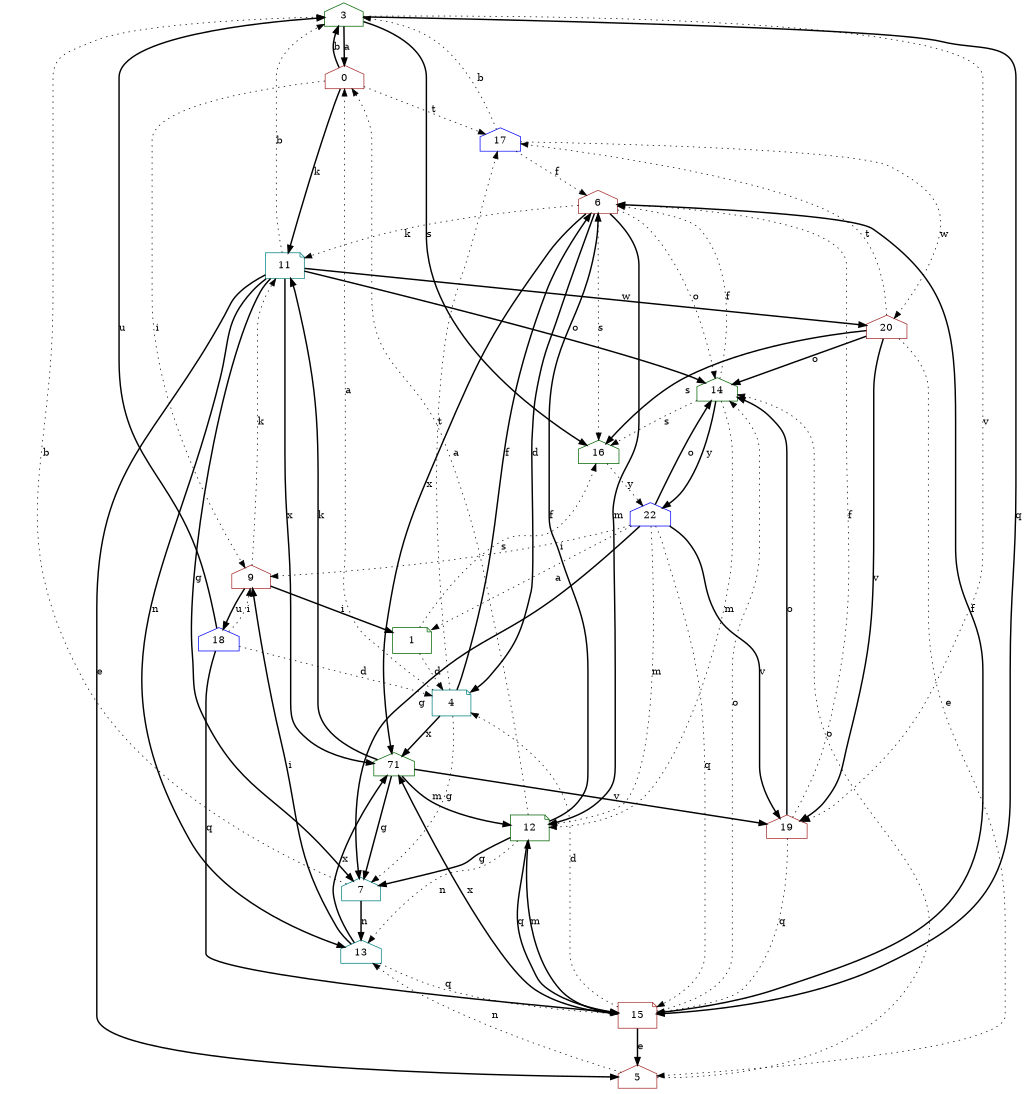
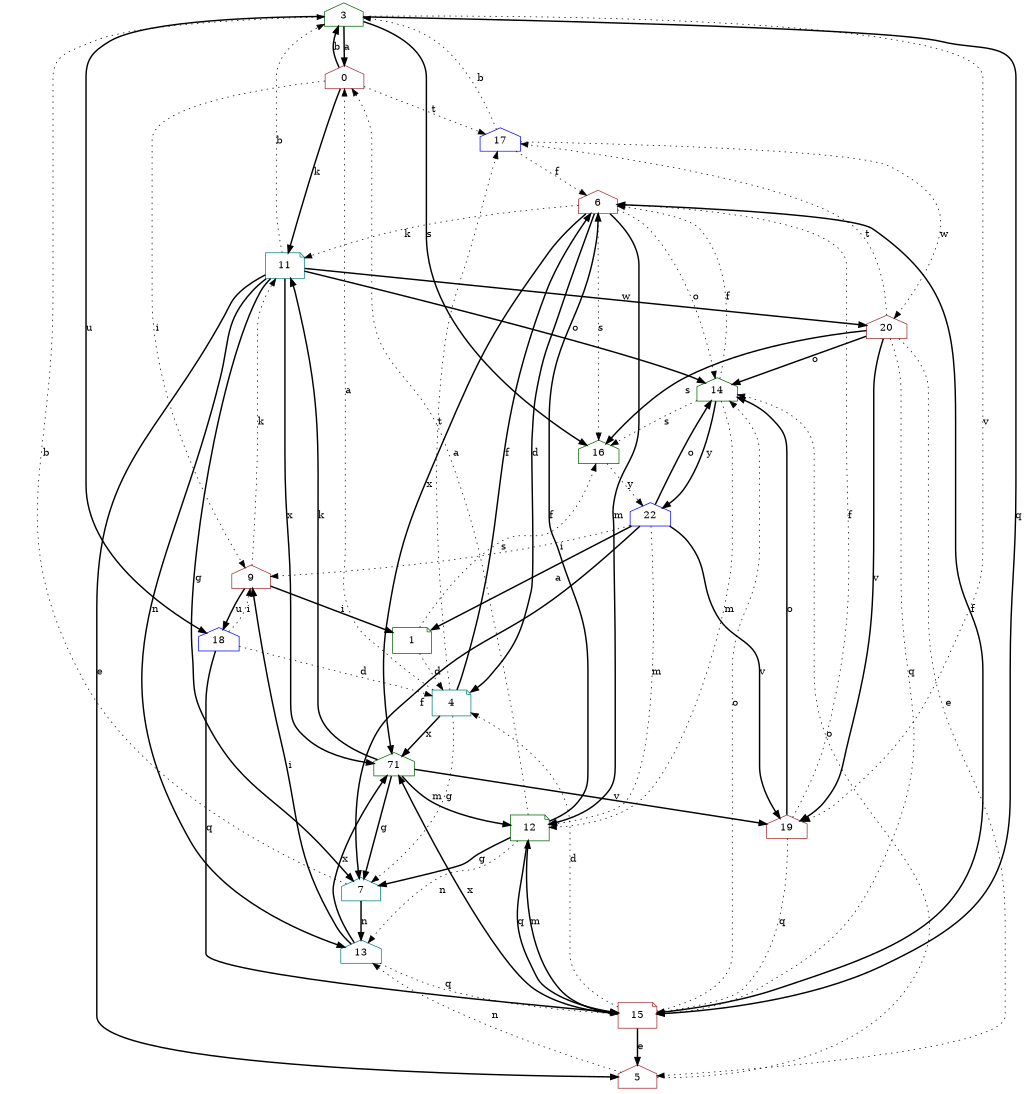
edge "18" -> "3": reversed
edge "22" -> "1": style dotted -> bold
edge "22" -> "7": label "g" -> "f"
edge "22" -> "15": now "20" -> "15"
